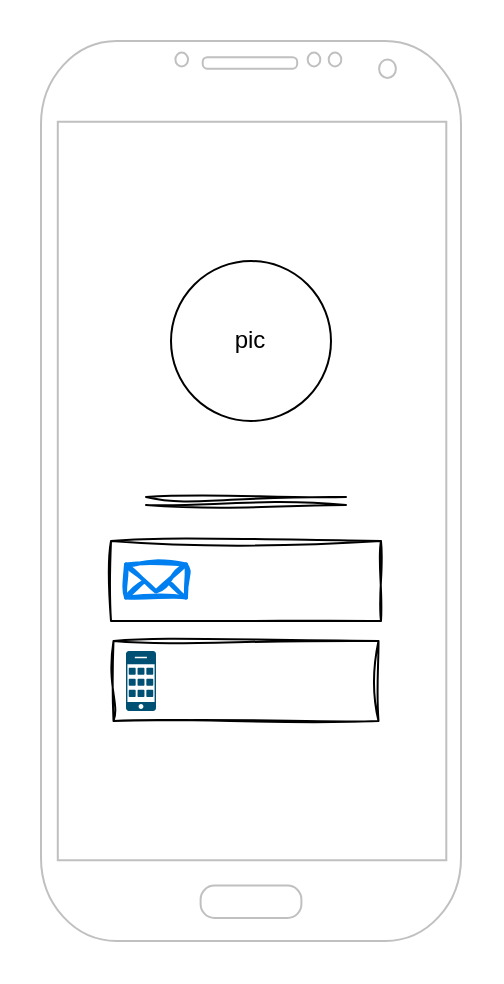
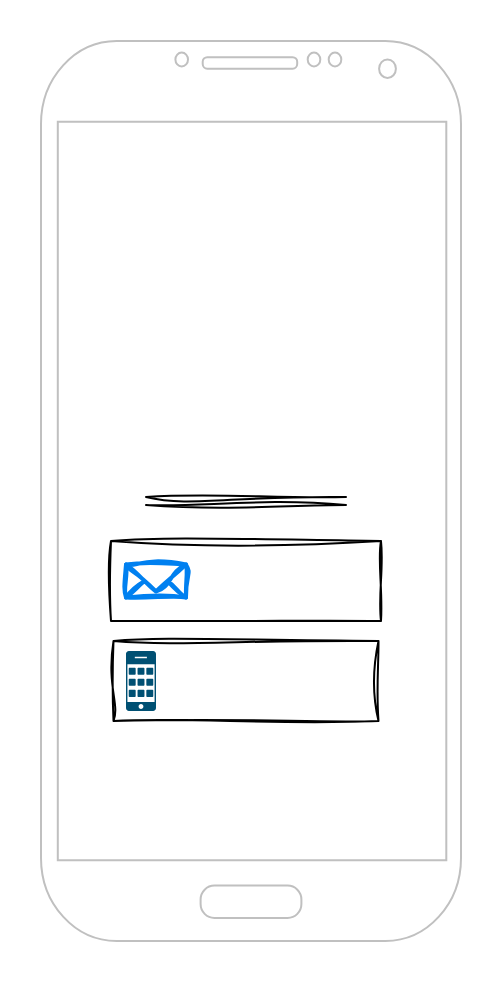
node "pic": removed
